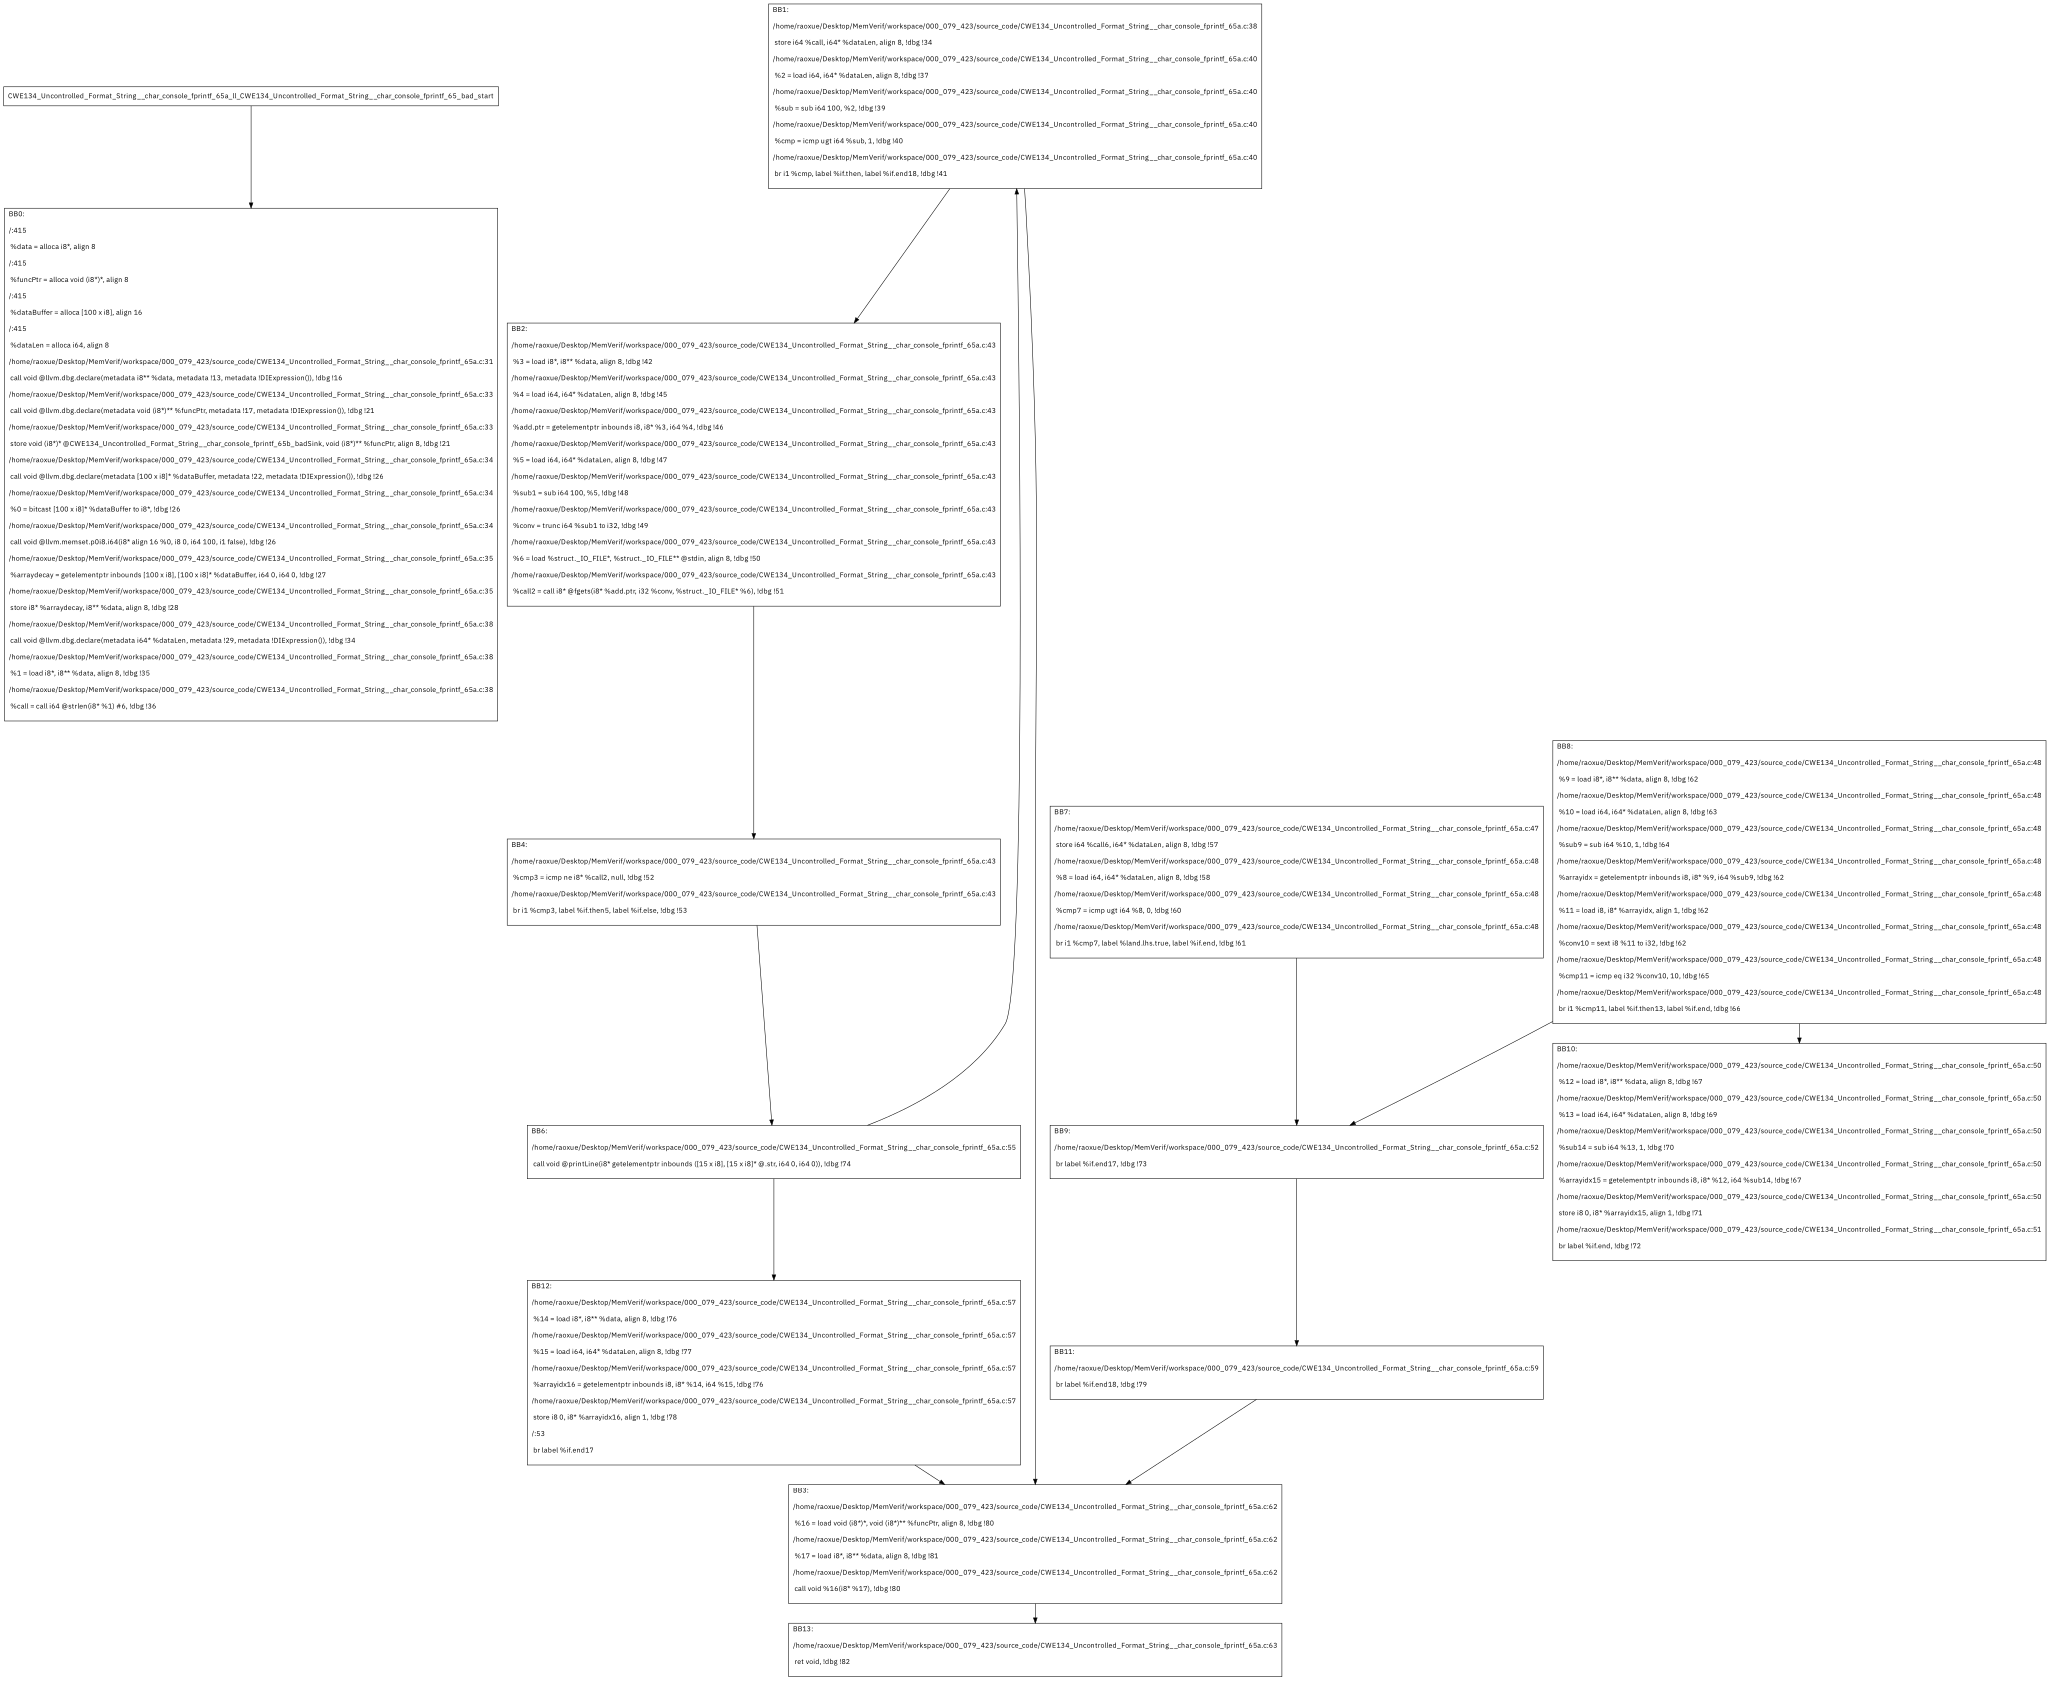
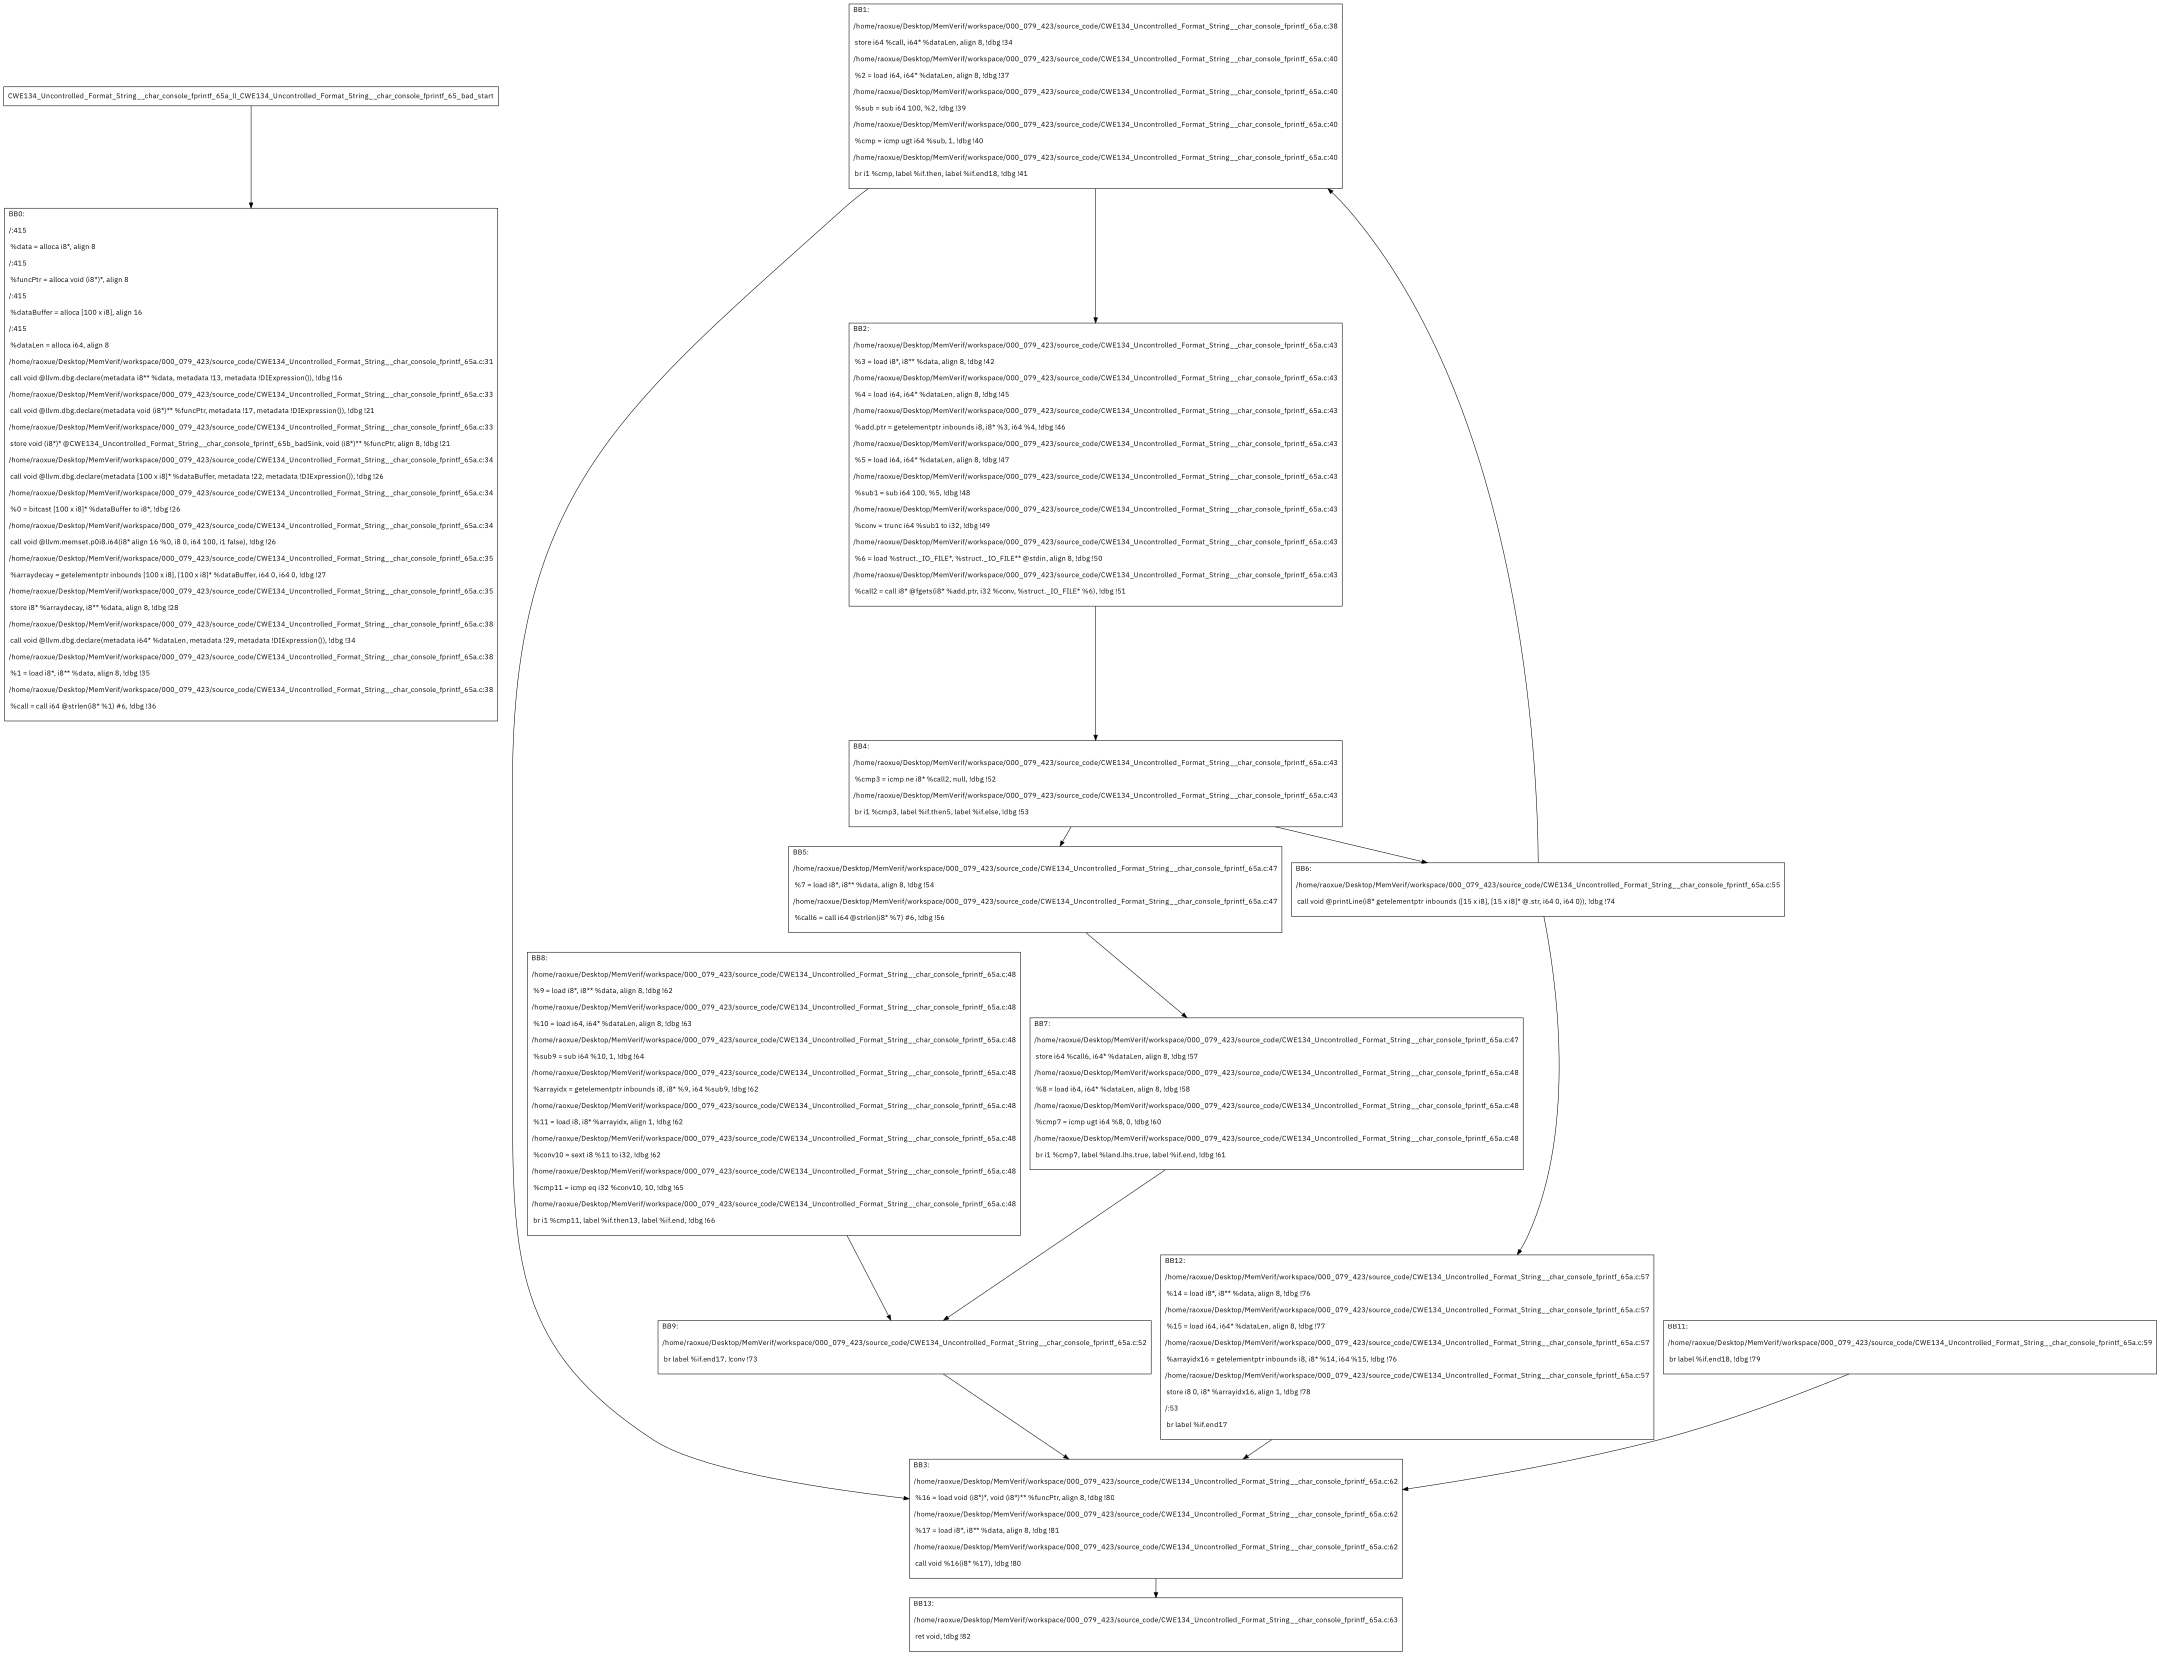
node "BB5:": added
node "BB10:": removed
node "BB9:": text "br label %if.end17, !dbg !73" -> "br label %if.end17, !conv !73"
edge "BB9:" -> "BB11:": now "BB9:" -> "BB3:"
